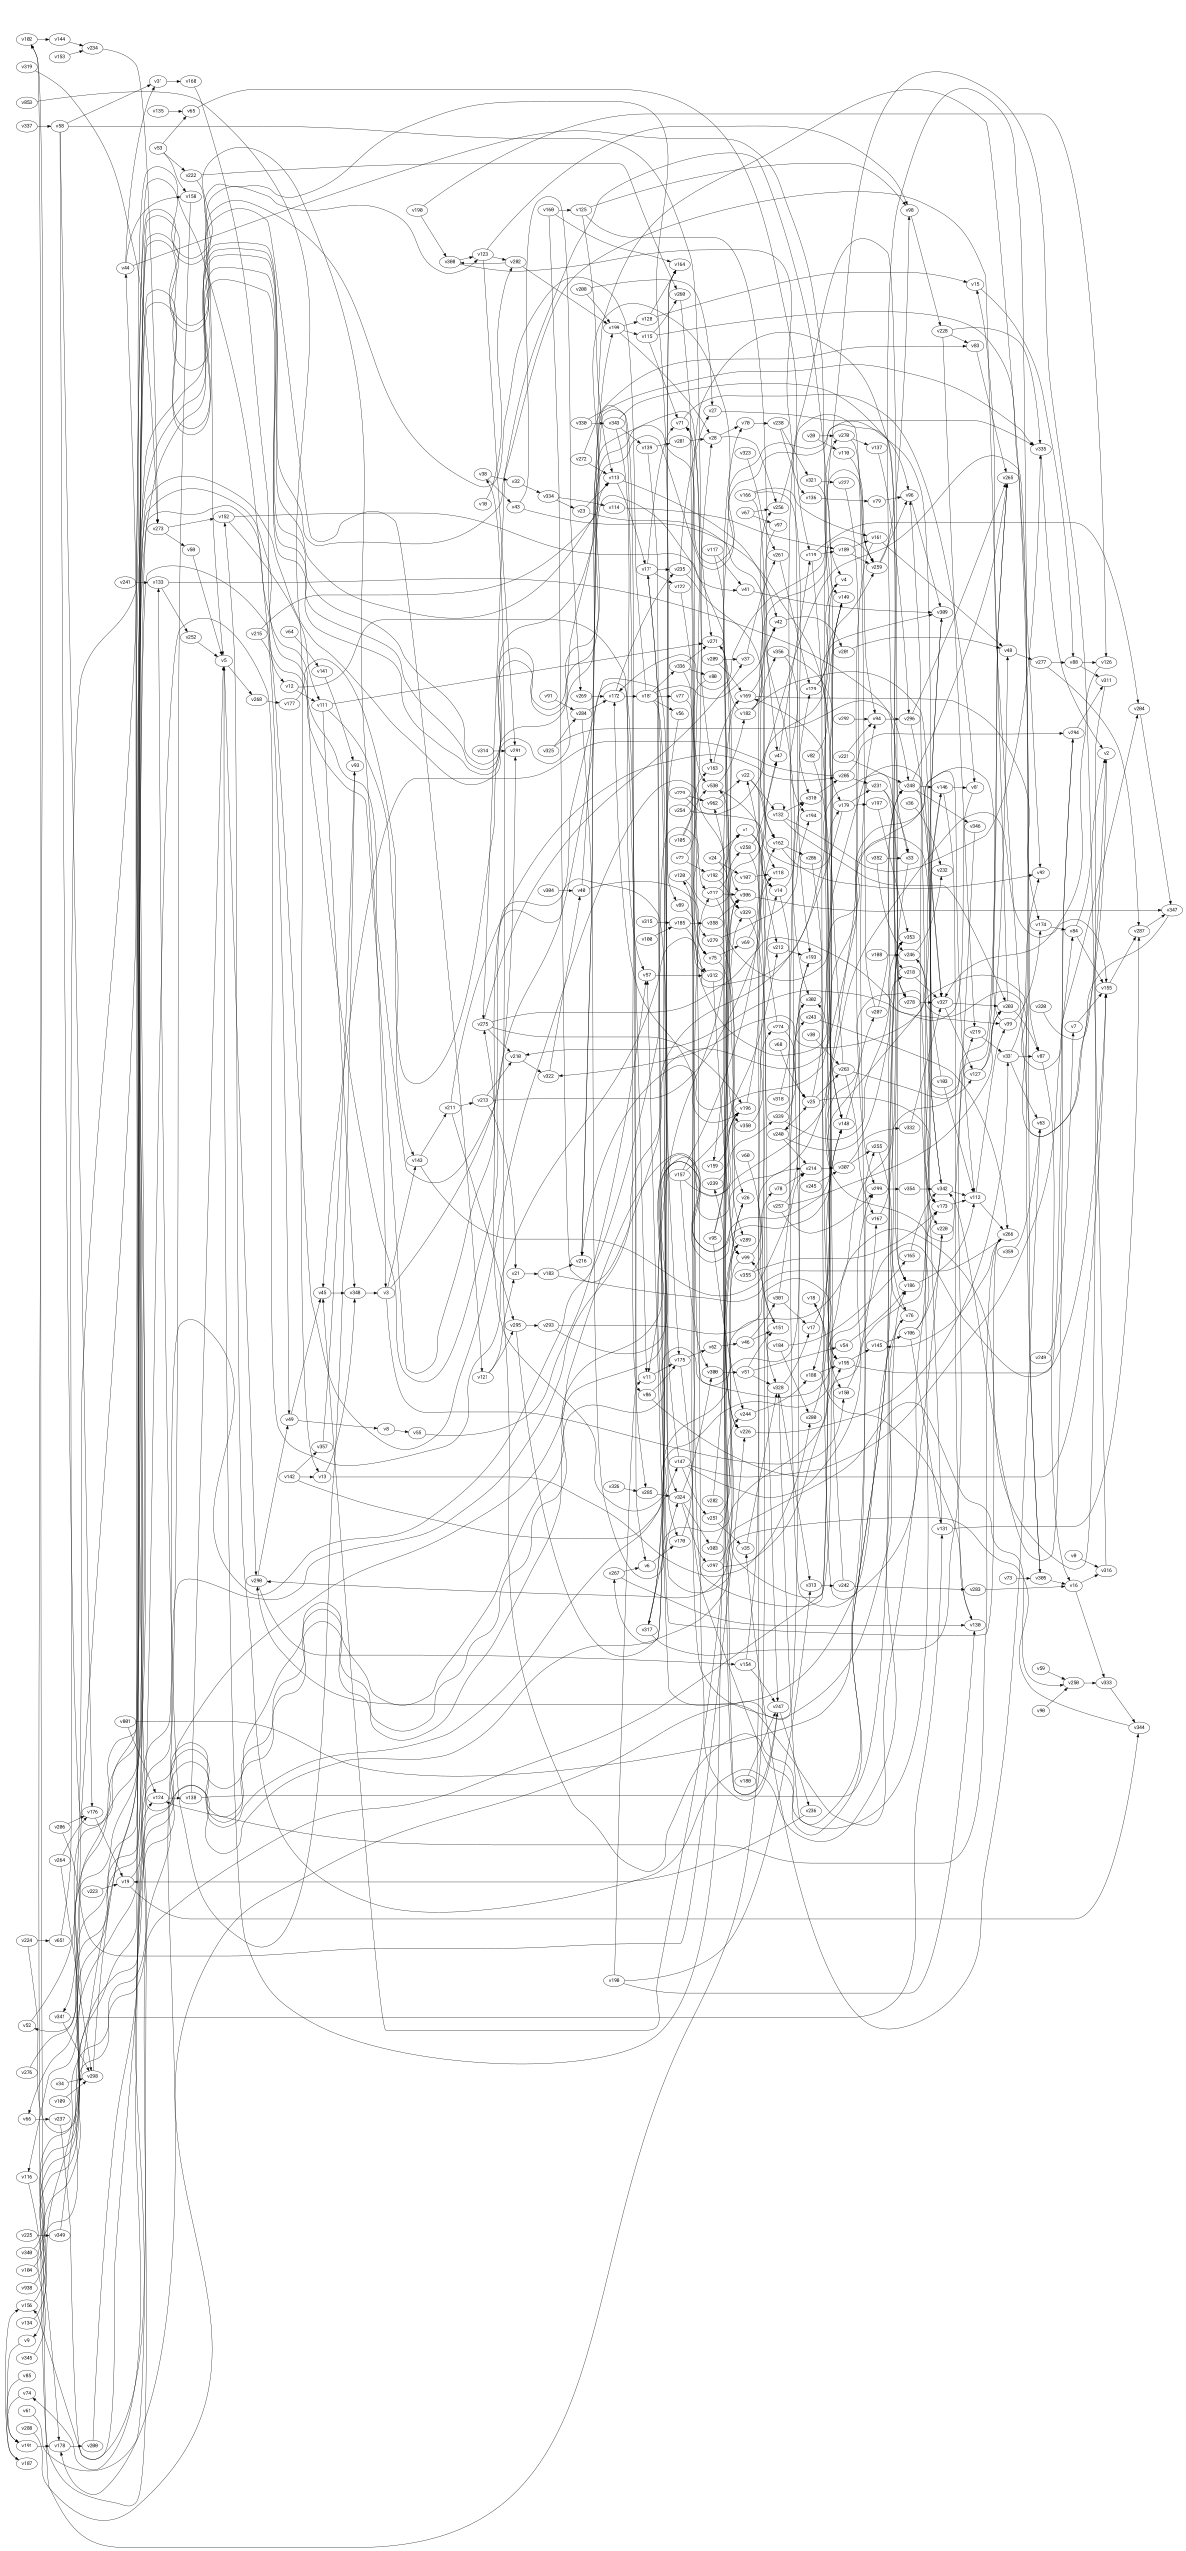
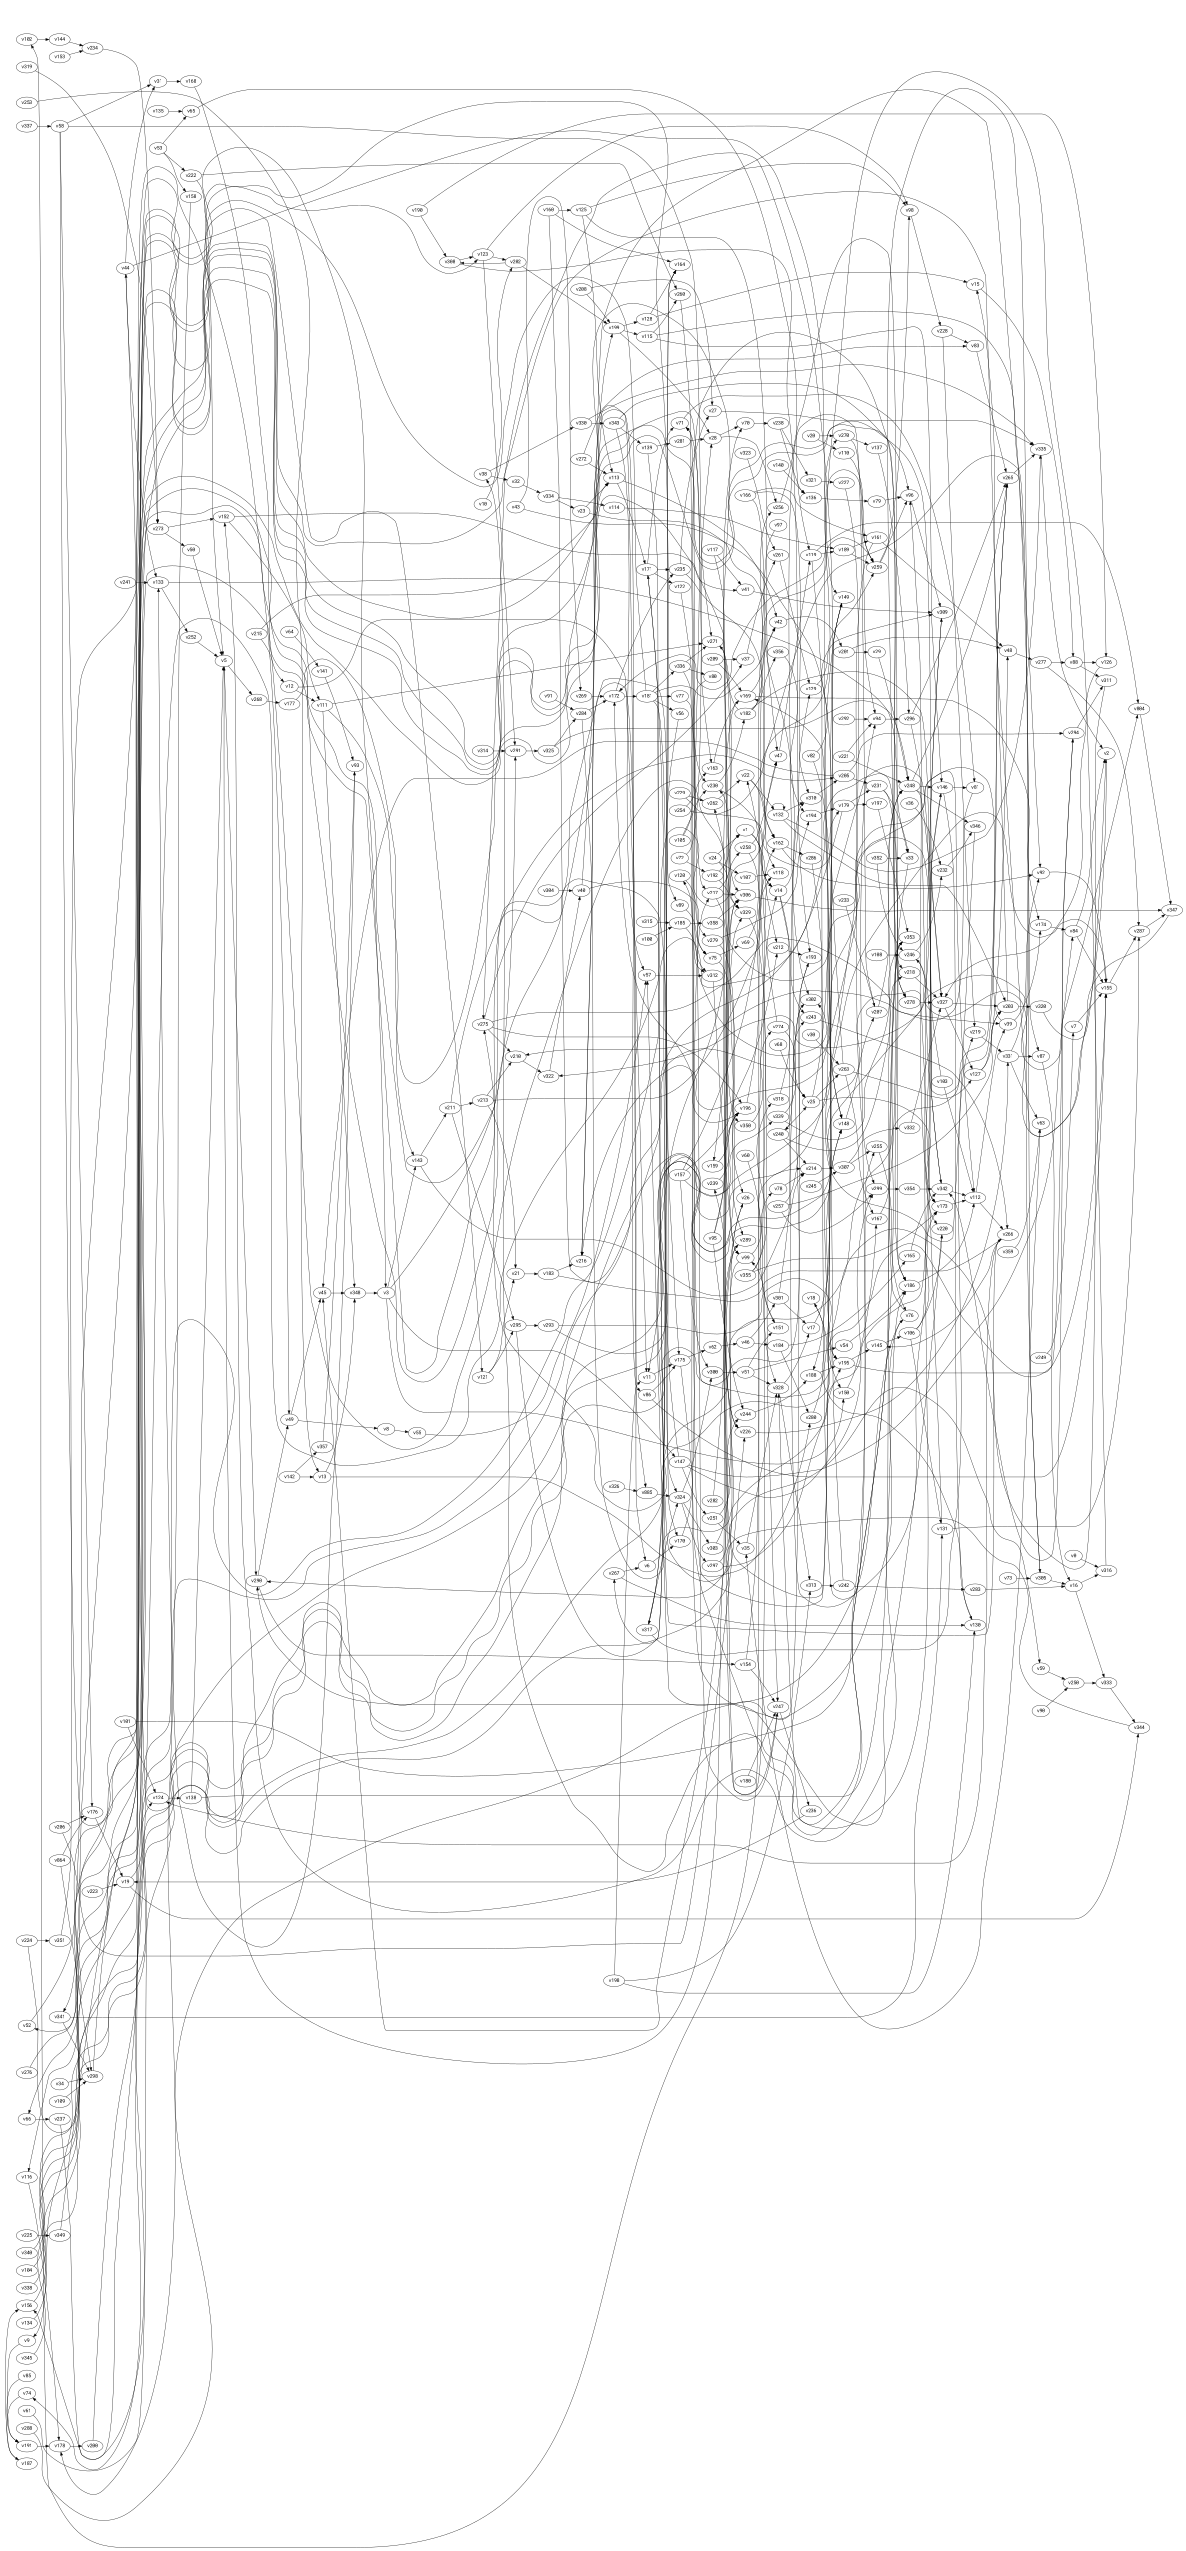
node "v853": label "v853" -> "v253"
edge "v44" -> "v158": now "v44" -> "v133"
edge "v228" -> "v335": now "v265" -> "v335"
edge "v115" -> "v71": now "v115" -> "v146"
node "v140": added
edge "v38" -> "v43": now "v38" -> "v330"
node "v67": removed
node "v4": removed
node "v29": added
node "v204": label "v204" -> "v804"
edge "v356" -> "v179": now "v194" -> "v179"
edge "v291" -> "v325": added
node "v530": label "v530" -> "v230"
node "v962": label "v962" -> "v262"
edge "v232" -> "v346": added
edge "v92" -> "v155": added
node "v233": added
edge "v14" -> "v243": added
edge "v203" -> "v87": now "v203" -> "v320"
edge "v355" -> "v318": added
edge "v46" -> "v151": now "v46" -> "v184"
node "v285": label "v285" -> "v885"
edge "v142" -> "v147": now "v3" -> "v147"
edge "v139" -> "v250": now "v139" -> "v59"
node "v801": label "v801" -> "v101"
node "v264": label "v264" -> "v864"
node "v651": label "v651" -> "v351"
node "v938": label "v938" -> "v338"
